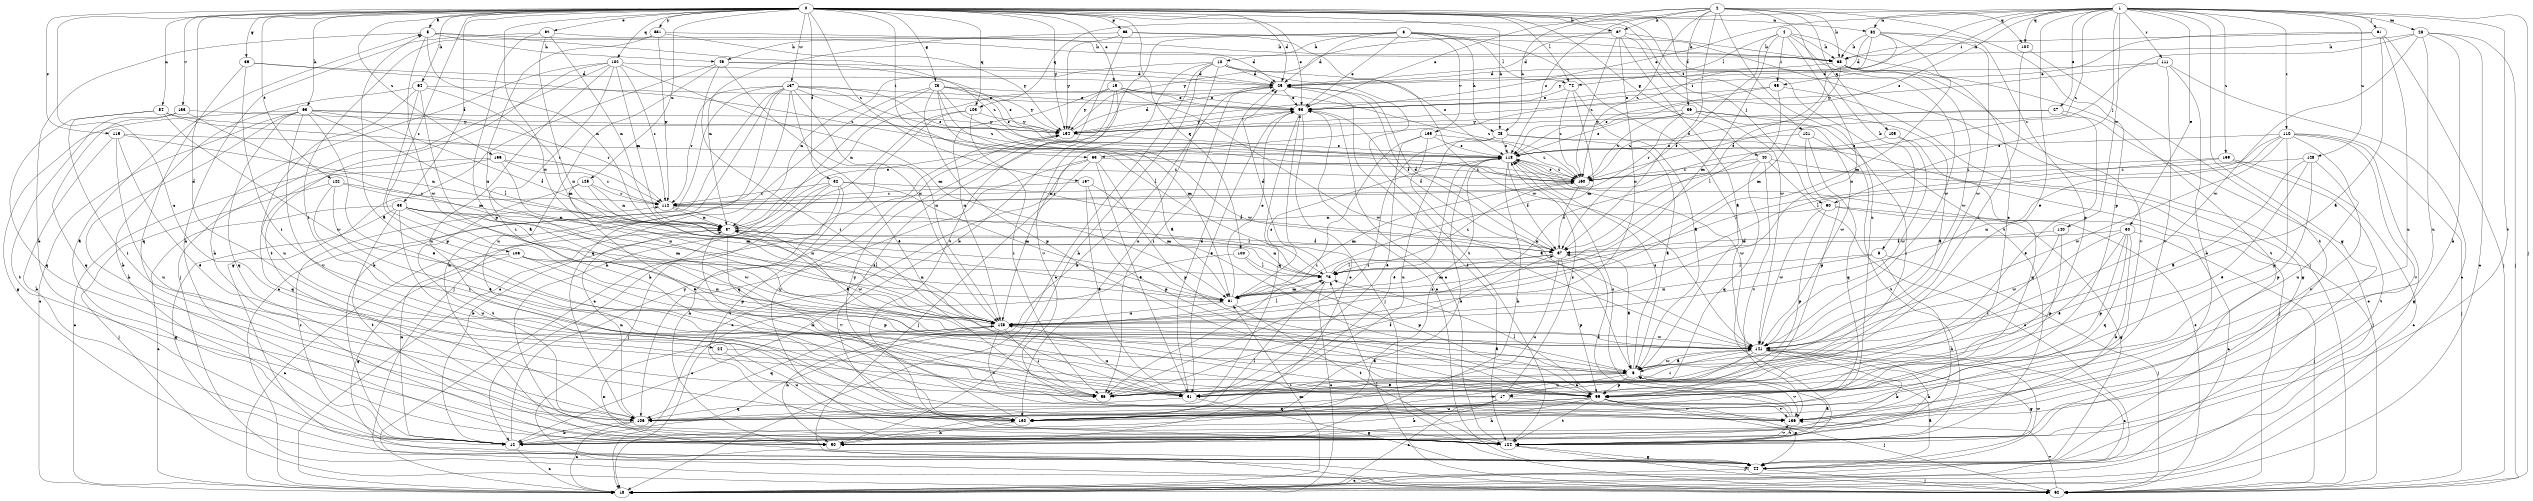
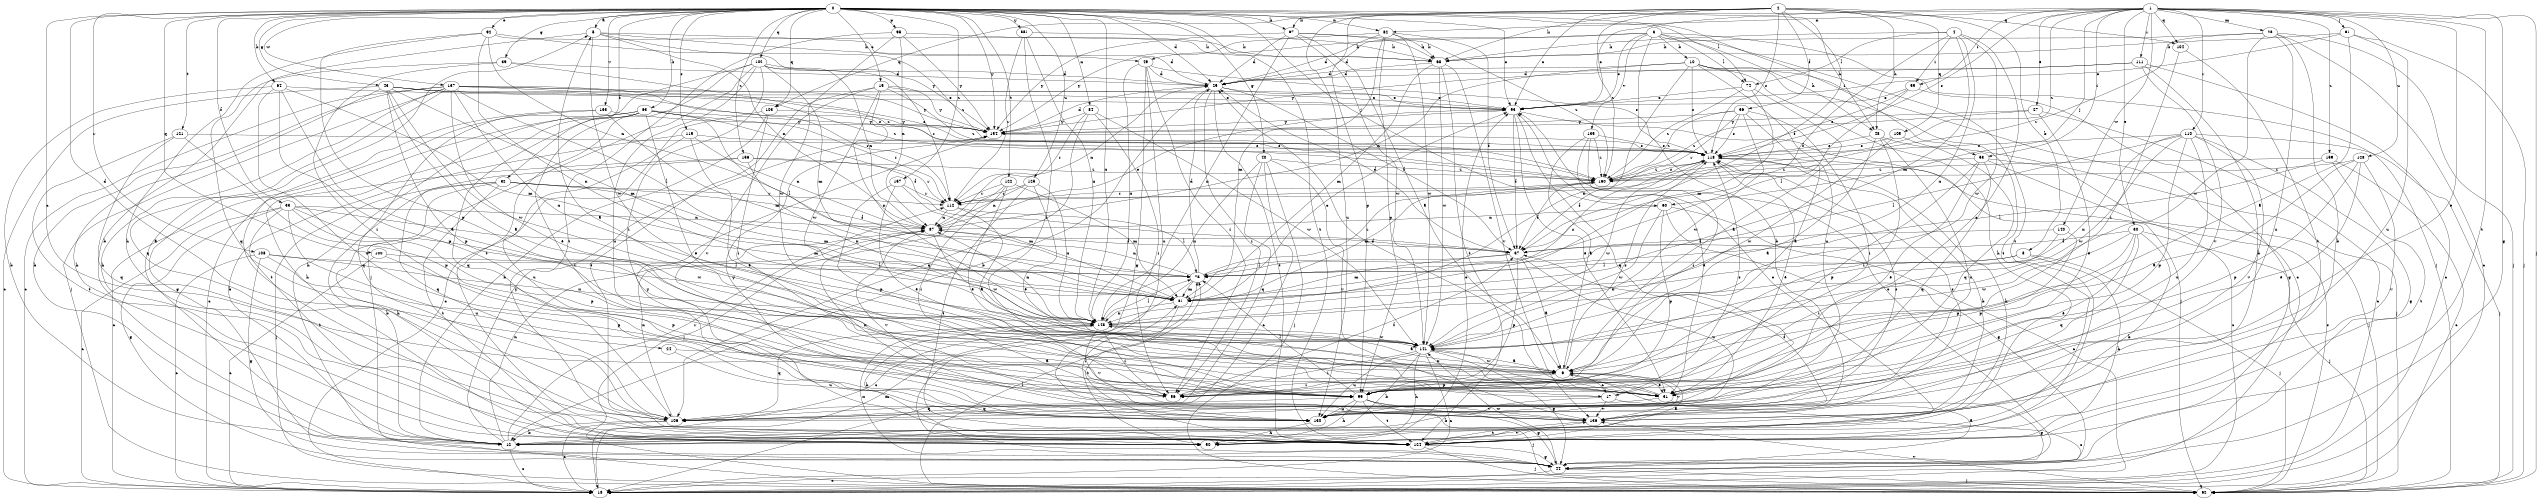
edge "551" -> "154": now "92" -> "154"
edge "102" -> "50": now "102" -> "44"
